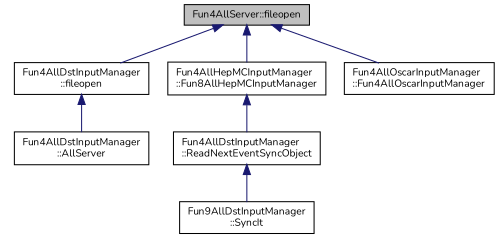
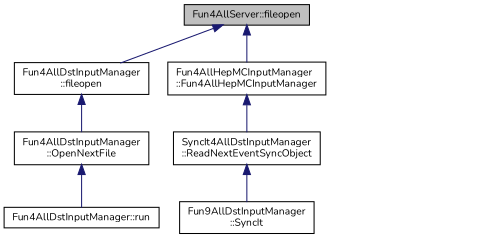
node "Fun4AllHepMCInputManager ::Fun8AllHepMCInputManager": label "Fun4AllHepMCInputManager ::Fun8AllHepMCInputManager" -> "Fun4AllHepMCInputManager ::Fun4AllHepMCInputManager"
node "Fun4AllOscarInputManager ::Fun4AllOscarInputManager": removed
node "Fun4AllDstInputManager ::AllServer": label "Fun4AllDstInputManager ::AllServer" -> "Fun4AllDstInputManager ::OpenNextFile"
node "Fun4AllDstInputManager ::ReadNextEventSyncObject": label "Fun4AllDstInputManager ::ReadNextEventSyncObject" -> "SyncIt4AllDstInputManager ::ReadNextEventSyncObject"
node "Fun4AllDstInputManager::run": added
